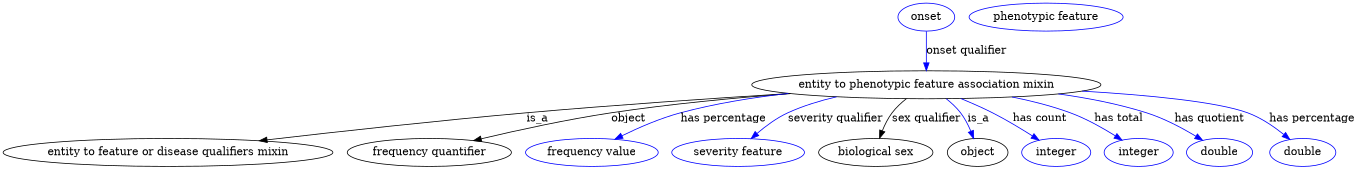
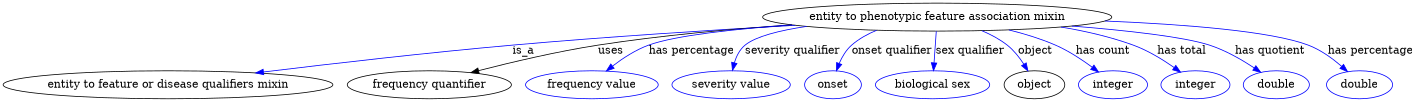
node "phenotypic feature": removed
edge "onset" -> "entity to phenotypic feature association mixin": reversed
edge "entity to phenotypic feature association mixin" -> "entity to feature or disease qualifiers mixin": color black -> blue
edge "entity to phenotypic feature association mixin" -> "biological sex": color black -> blue
edge "entity to phenotypic feature association mixin" -> "frequency quantifier": label "object" -> "uses"
edge "entity to phenotypic feature association mixin" -> "object": label "is_a" -> "object"
node "severity feature": label "severity feature" -> "severity value"
node "biological sex": color black -> blue
